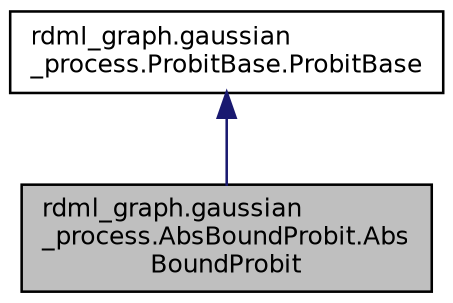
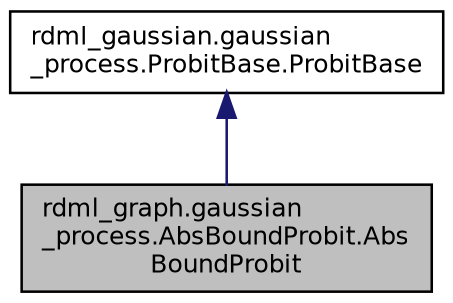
node "rdml_graph.gaussian _process.ProbitBase.ProbitBase": label "rdml_graph.gaussian _process.ProbitBase.ProbitBase" -> "rdml_gaussian.gaussian _process.ProbitBase.ProbitBase"
